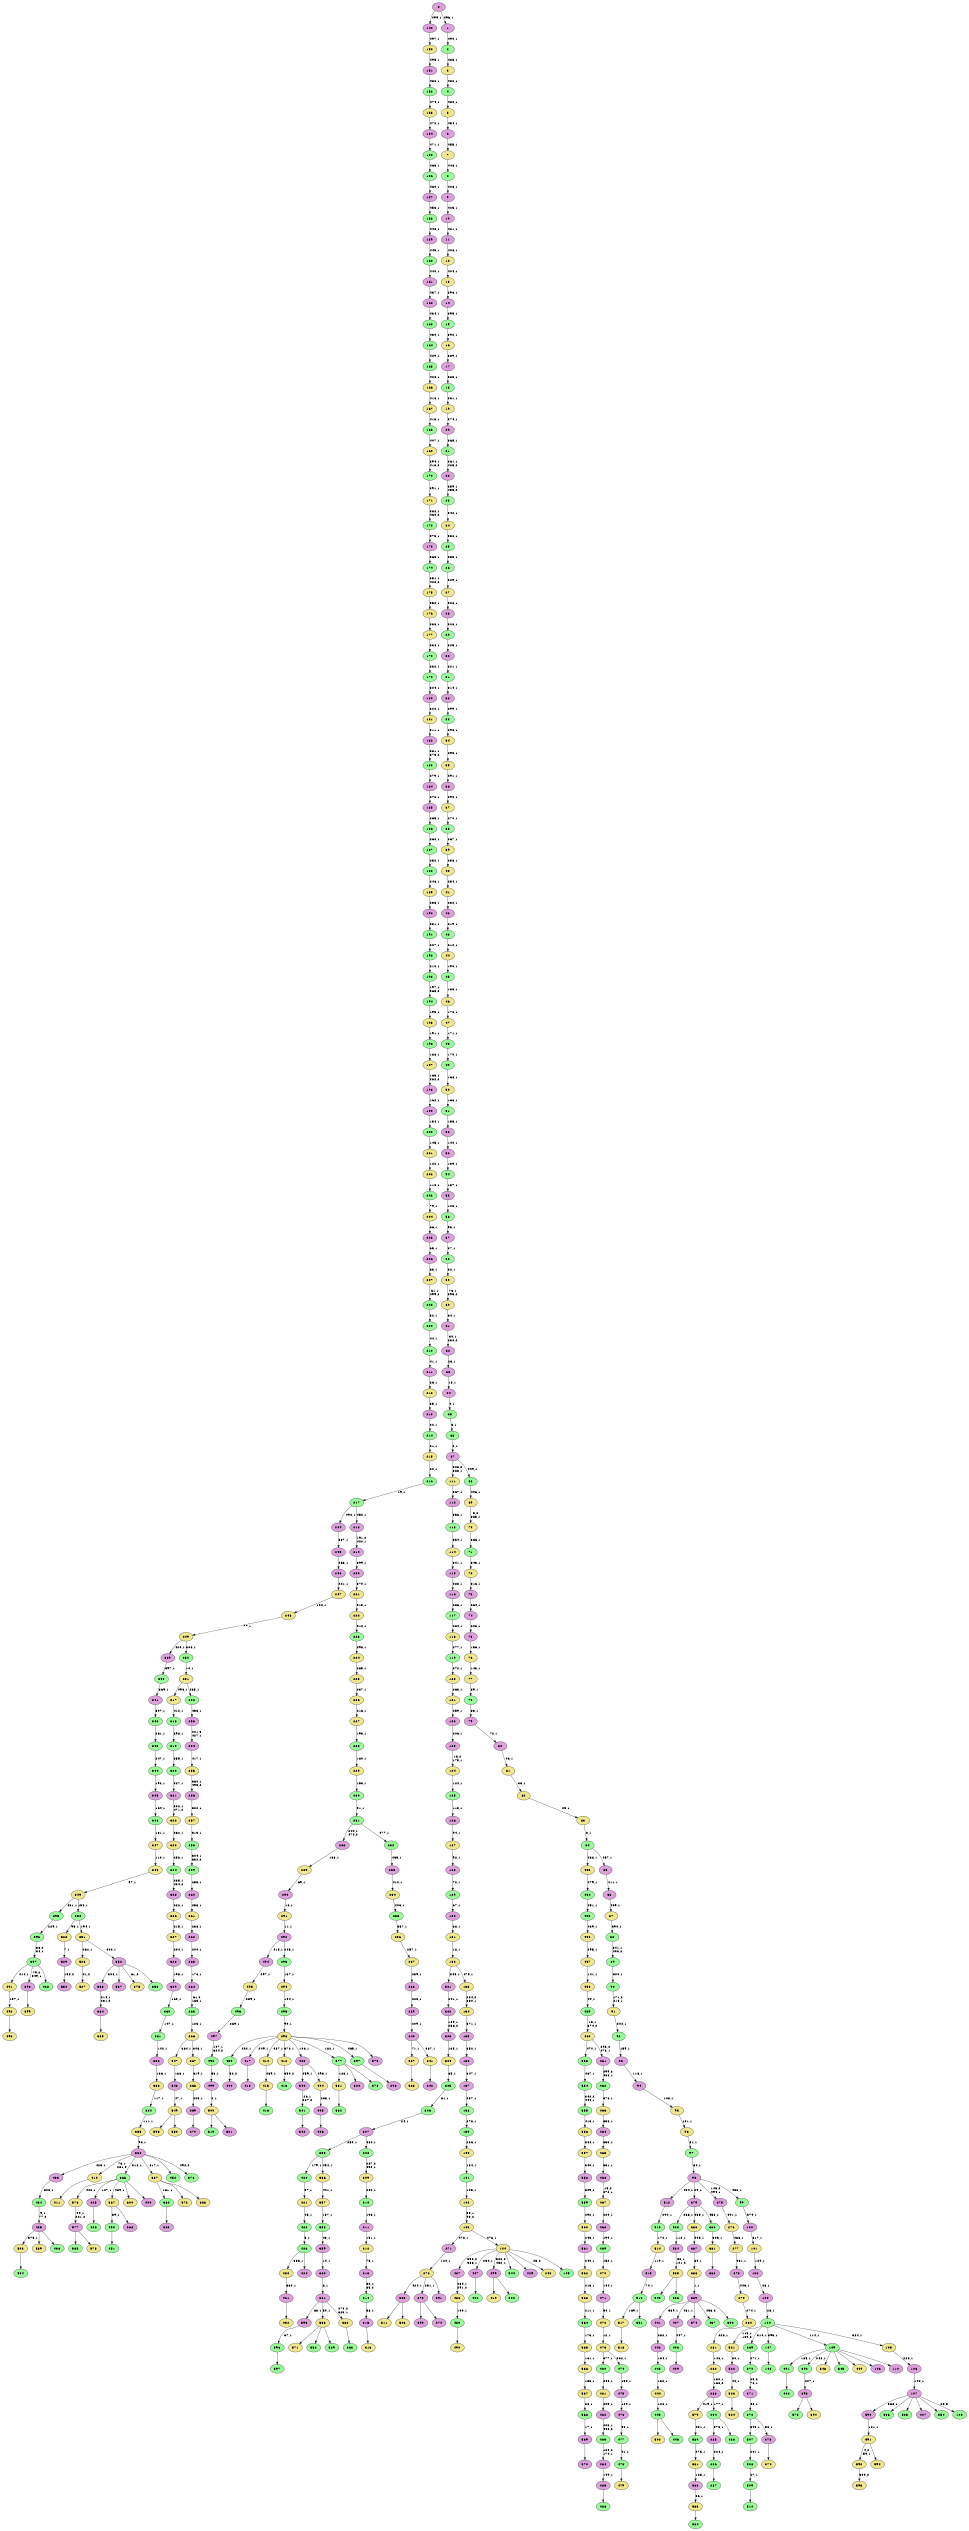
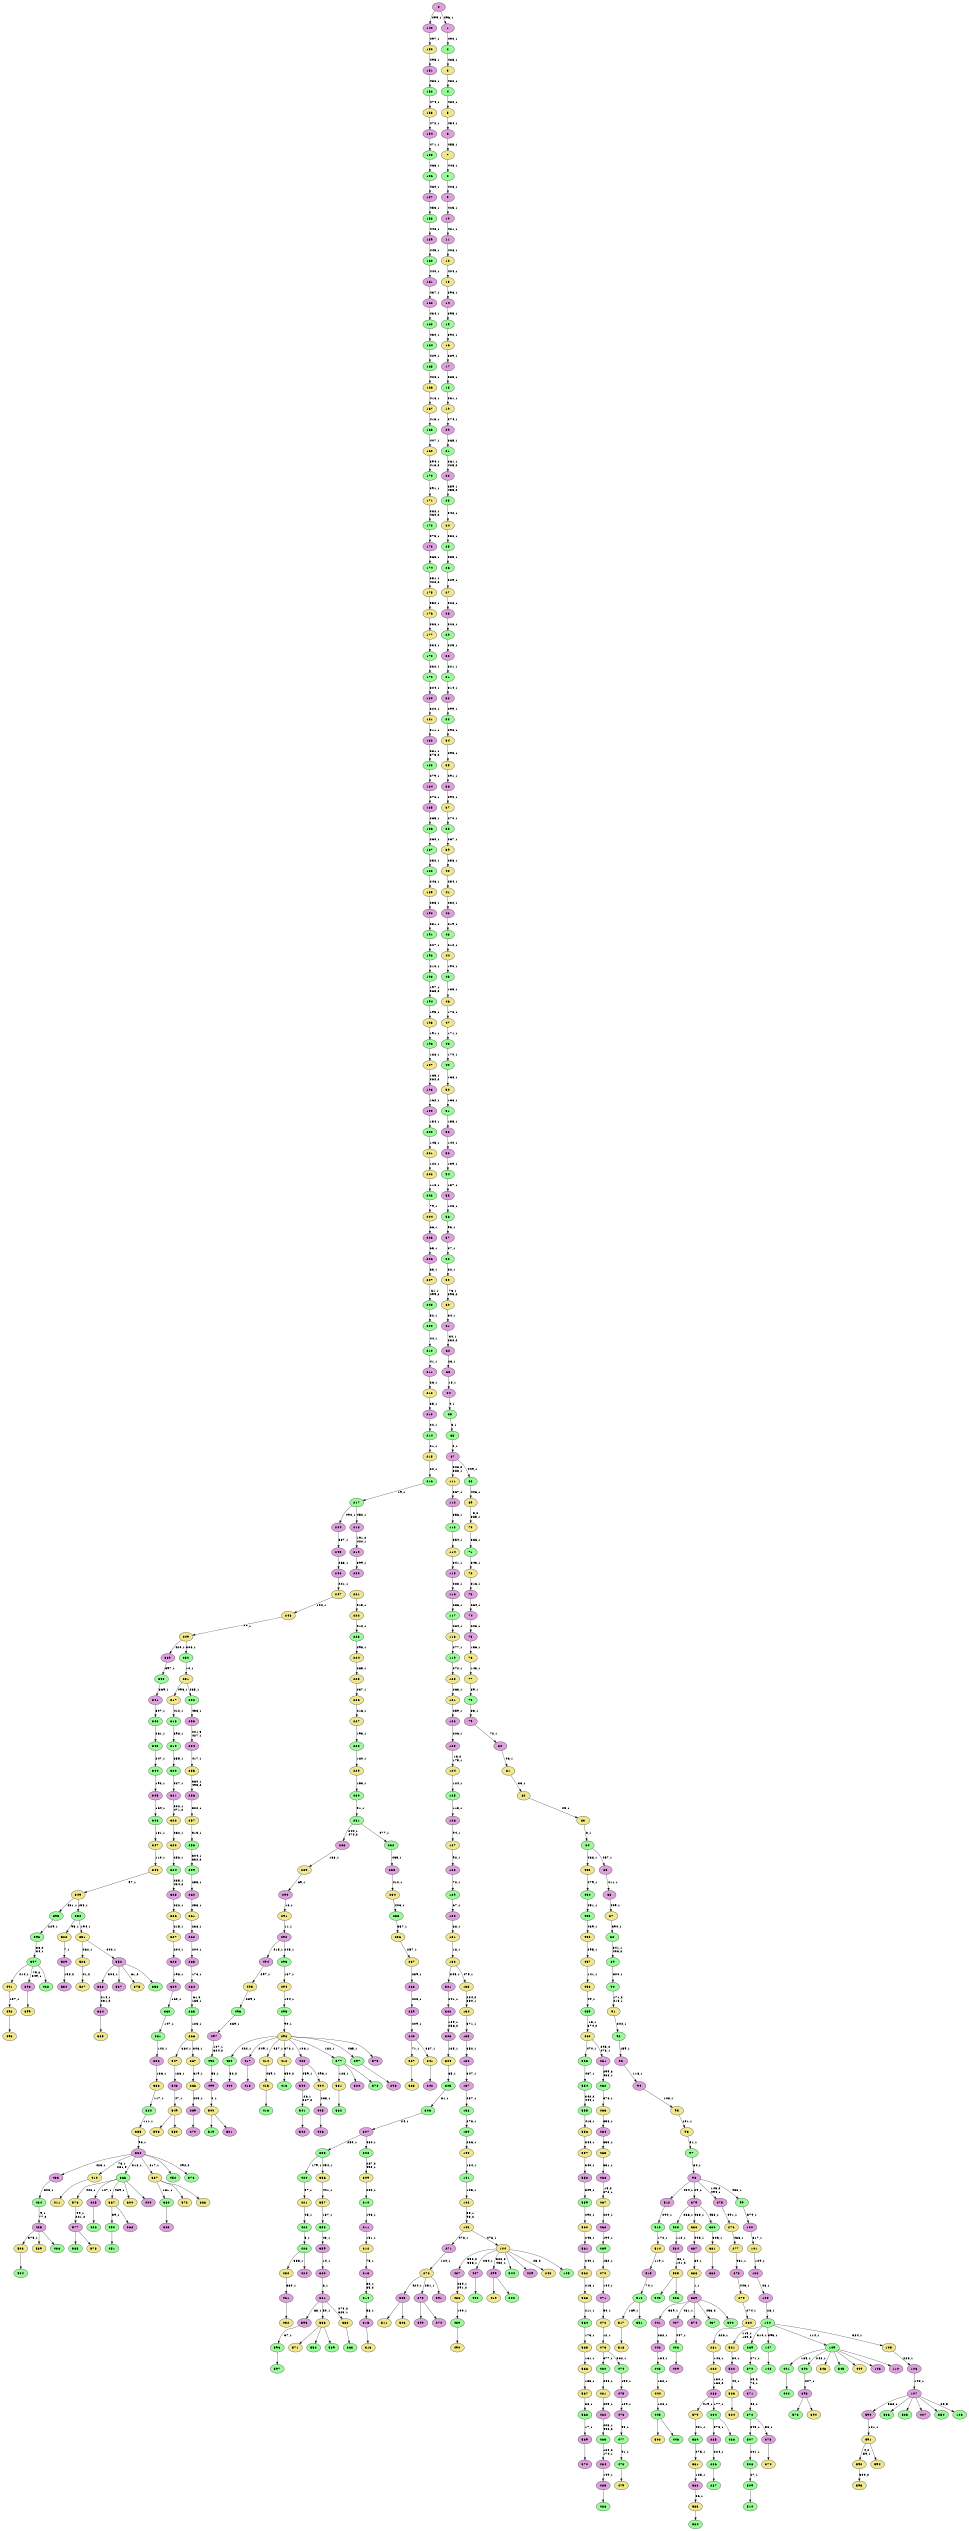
edge "220" -> "221": removed, label "370,1"
